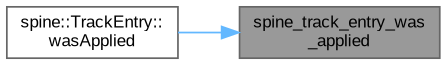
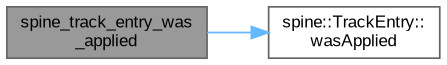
edge "spine::TrackEntry:: wasApplied" -> "spine_track_entry_was _applied": reversed
